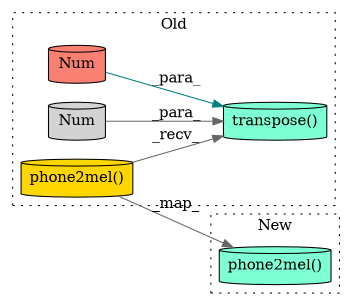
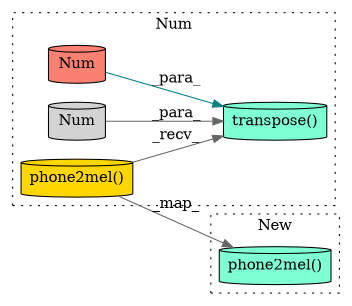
cluster "Old": label "Old" -> "Num"
